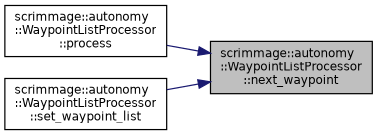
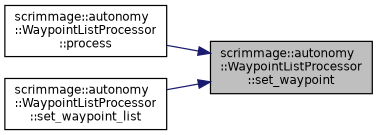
node "scrimmage::autonomy ::WaypointListProcessor ::next_waypoint": label "scrimmage::autonomy ::WaypointListProcessor ::next_waypoint" -> "scrimmage::autonomy ::WaypointListProcessor ::set_waypoint"
